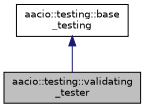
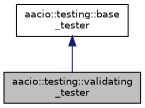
node "aacio::testing::base _testing": label "aacio::testing::base _testing" -> "aacio::testing::base _tester"
